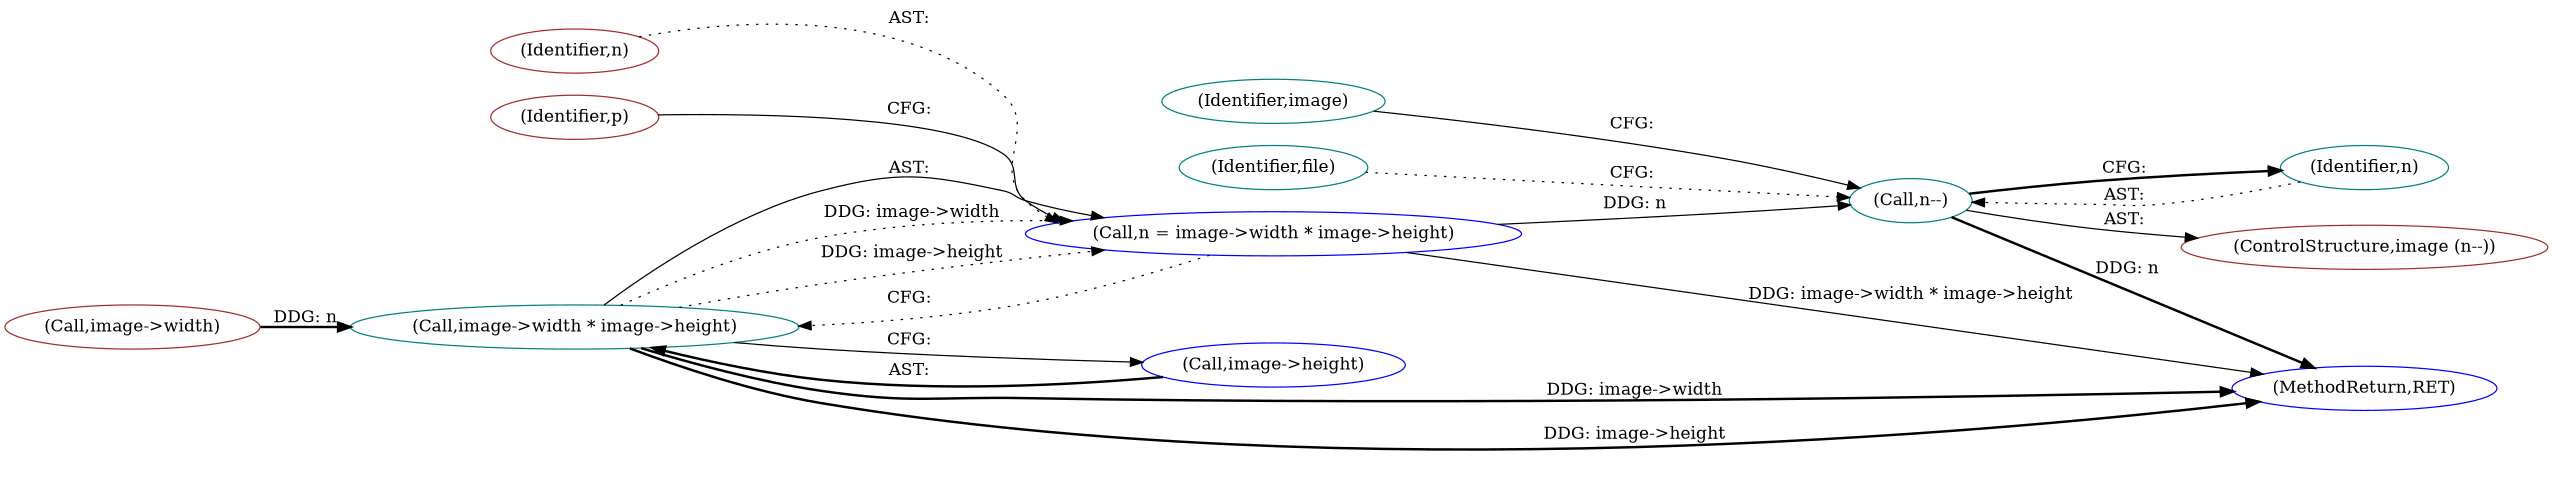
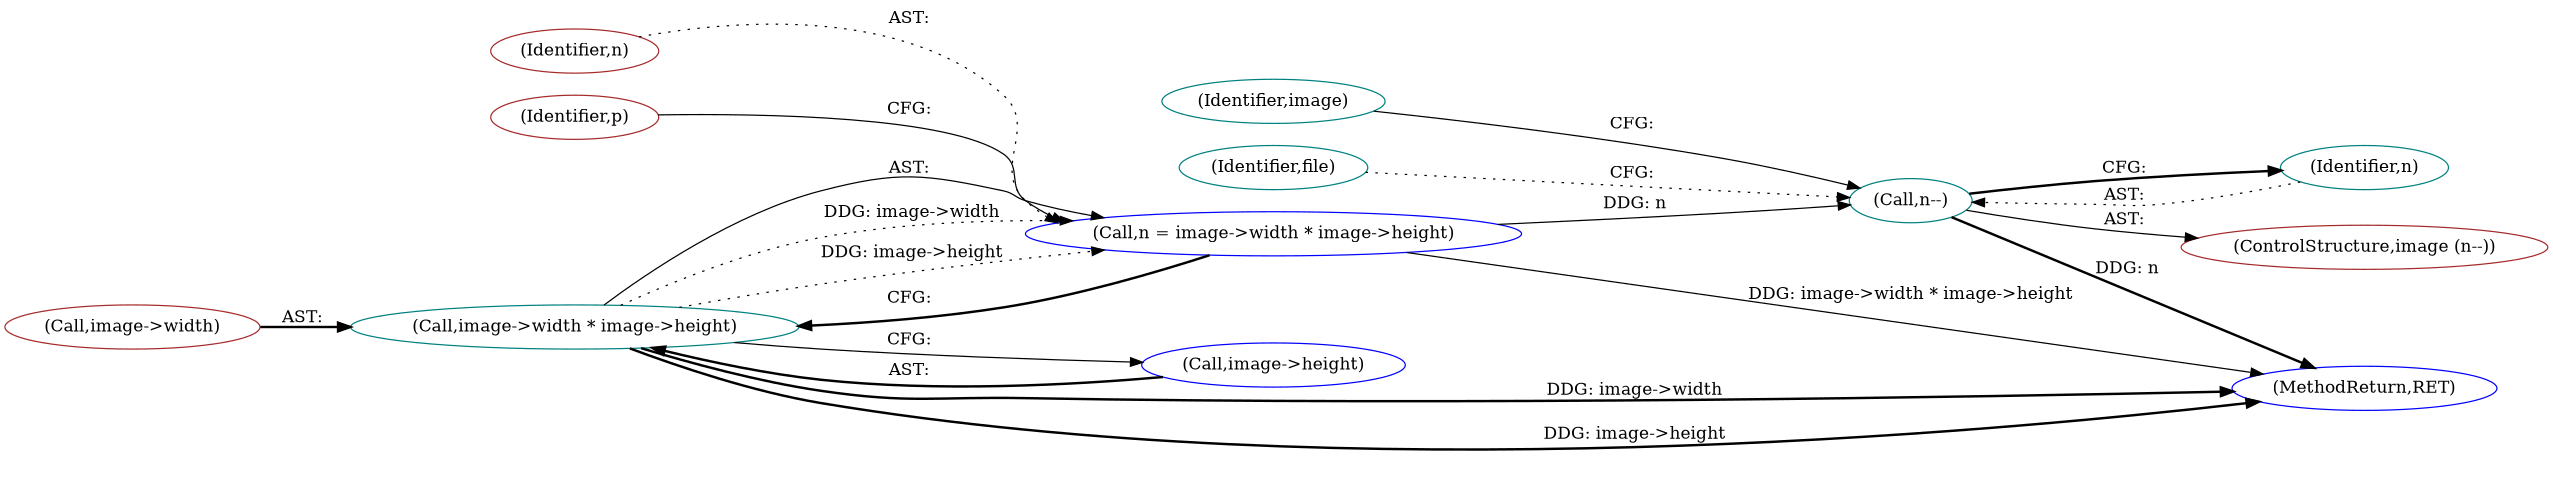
edge "(Call,n = image->width * image->height)" -> "(Call,image->width * image->height)": style dotted -> bold
edge "(Call,image->width)" -> "(Call,image->width * image->height)": label "DDG: n" -> "AST: "
